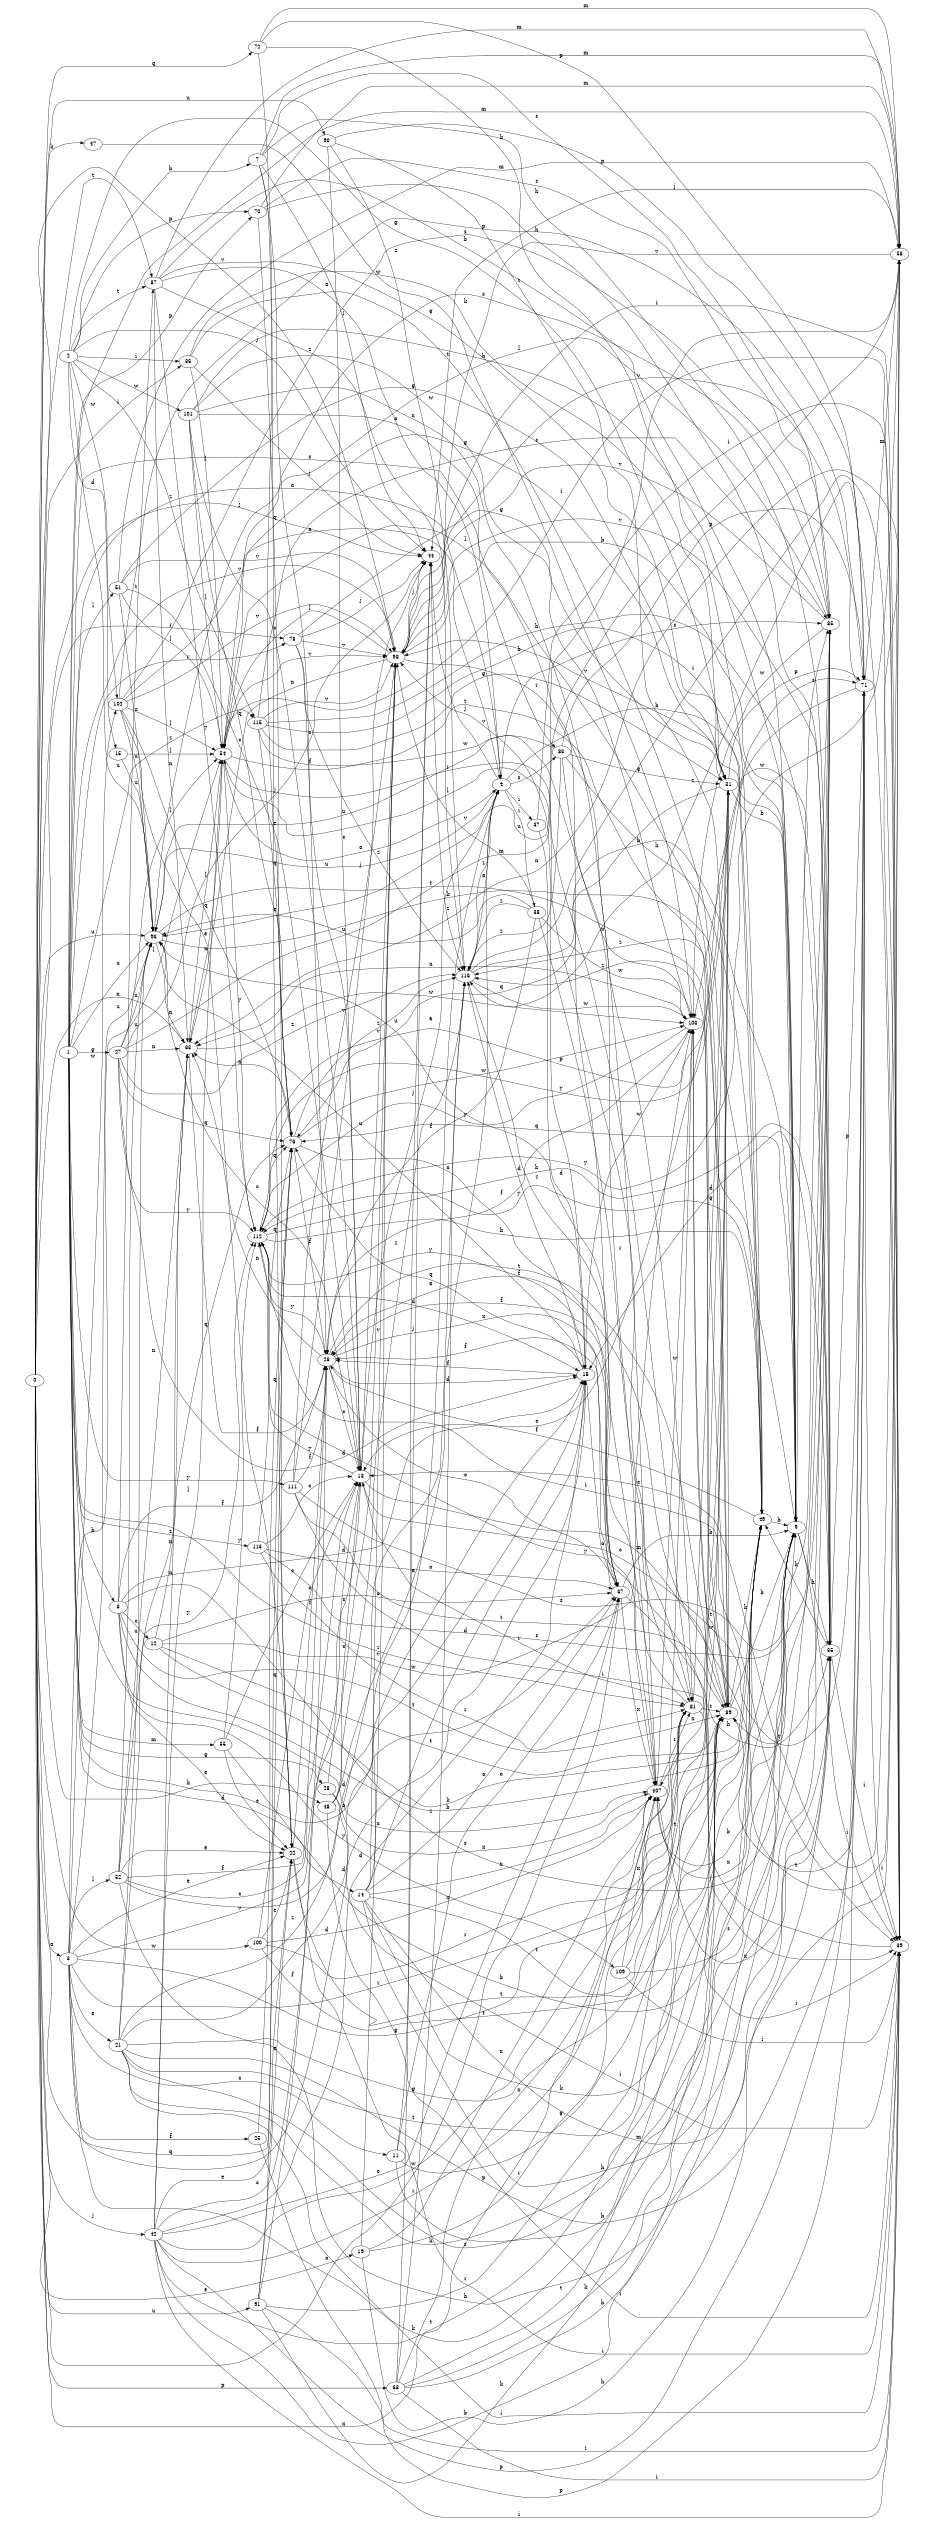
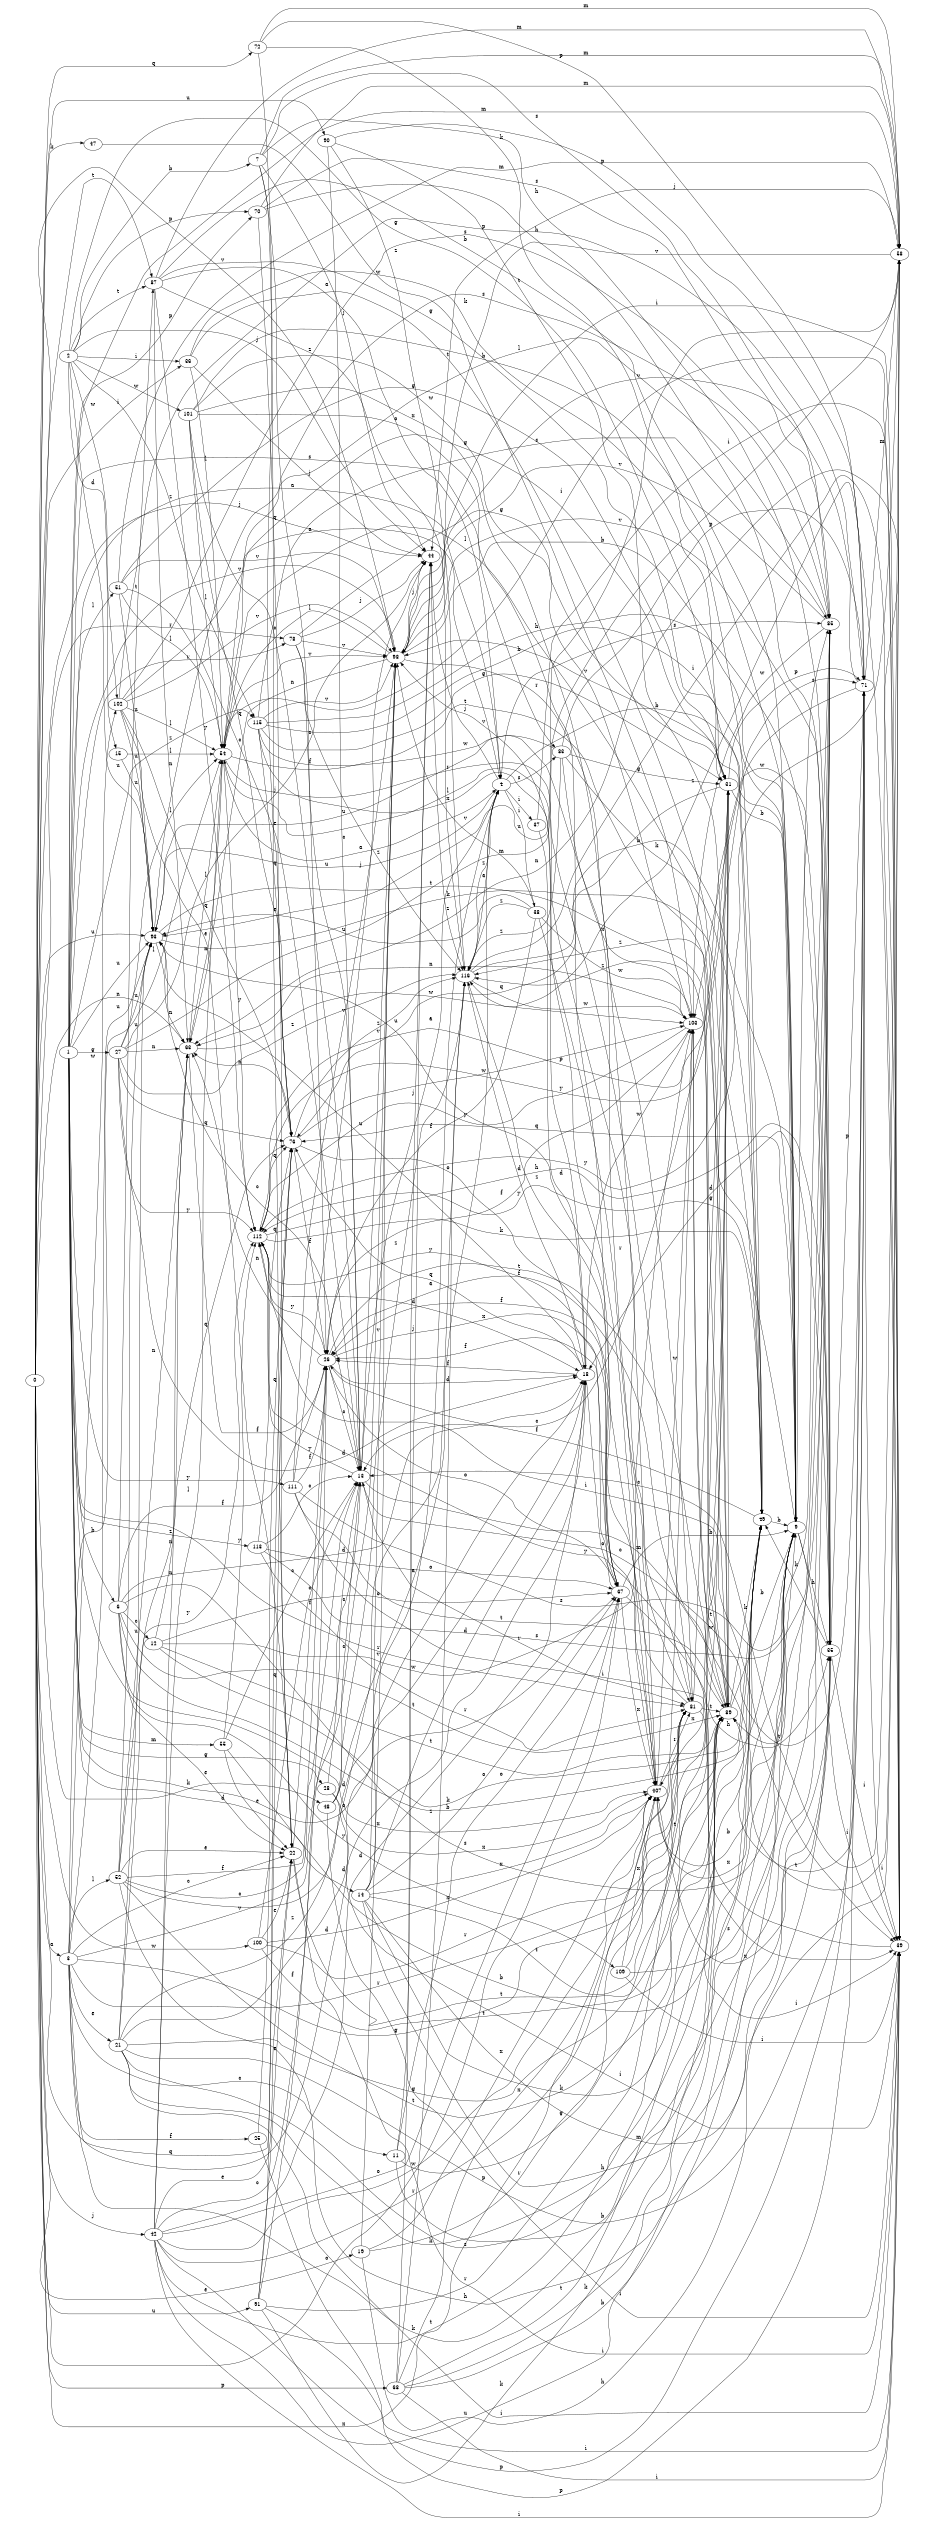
edge "115" -> "407": added, label "x"
edge "3" -> "22": label "e" -> "c"
edge "21" -> "89": now "52" -> "89"
edge "42" -> "9": label "b" -> "u"
